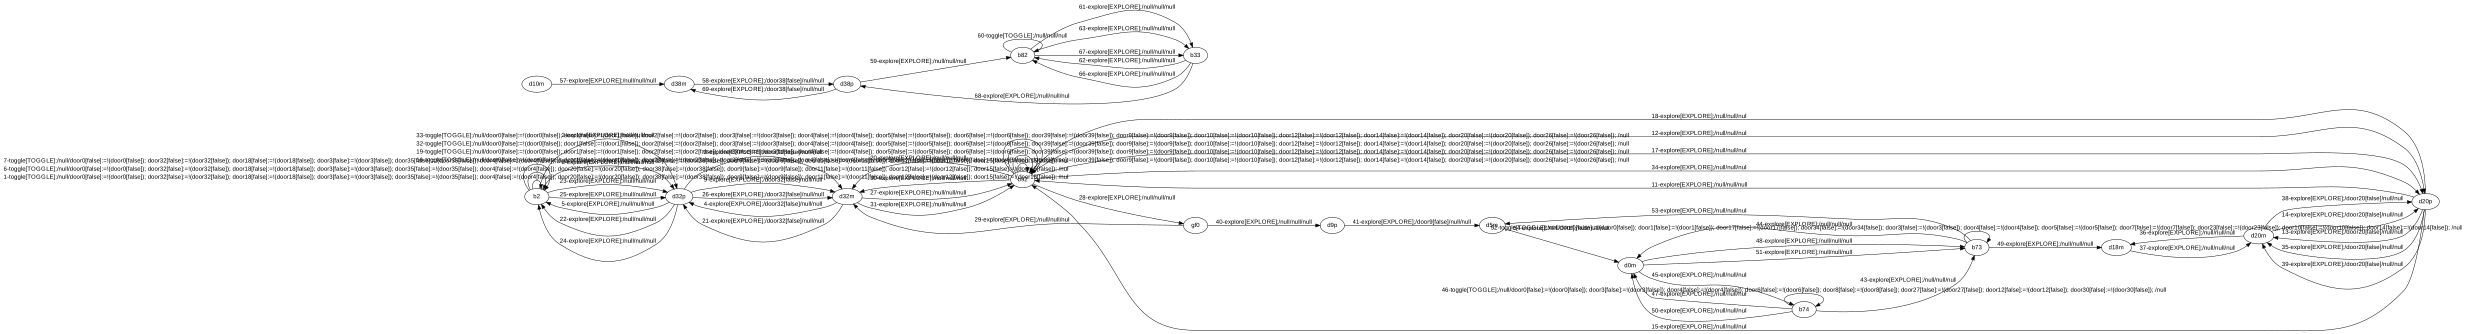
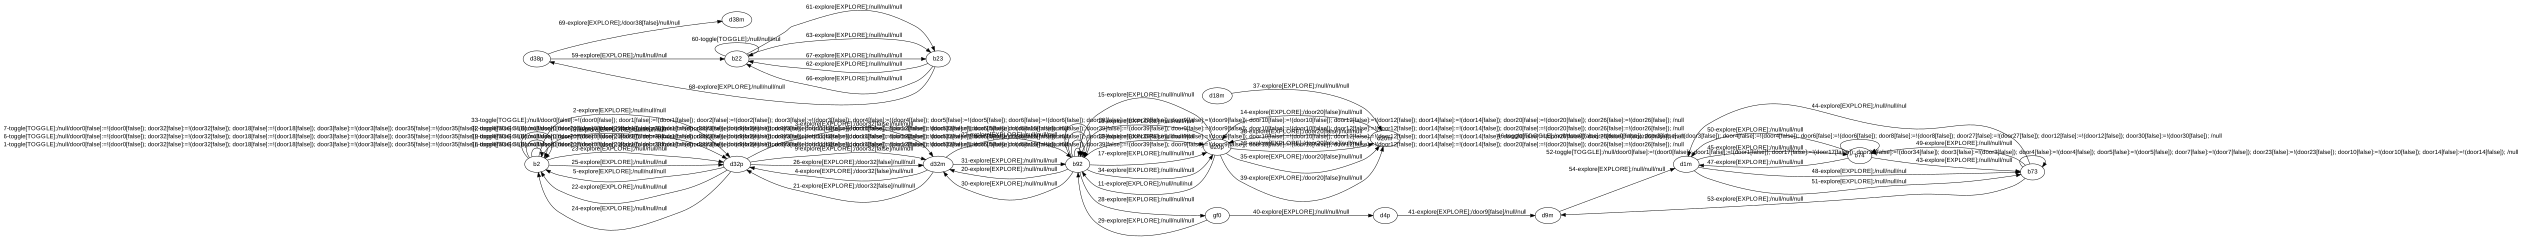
node "b82": label "b82" -> "b22"
node "b33": label "b33" -> "b23"
node "d10m": removed
edge "d38m" -> "d38p": removed, label "58-explore[EXPLORE];/door38[false]/null/null"
node "d9p": label "d9p" -> "d4p"
node "d5m": label "d5m" -> "d9m"
edge "gf0" -> "d32m": now "gf0" -> "b92"
edge "d20m" -> "d18m": removed, label "36-explore[EXPLORE];/null/null/null"
edge "b73" -> "d18m": now "b73" -> "b74"
node "d0m": label "d0m" -> "d1m"
